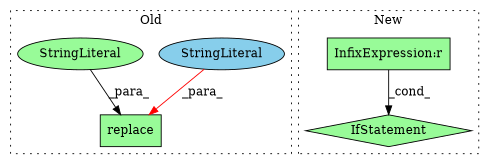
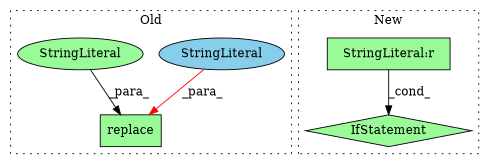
node "InfixExpression:r": label "InfixExpression:r" -> "StringLiteral:r"
